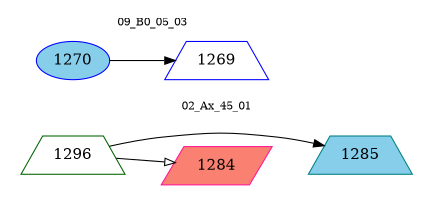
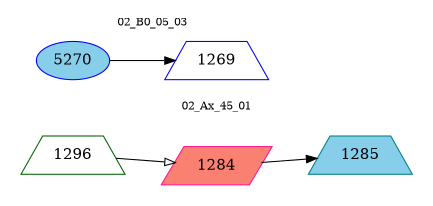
cluster "09_B0_05_03": label "09_B0_05_03" -> "02_B0_05_03"
node "1270": label "1270" -> "5270"
edge "1296" -> "1285": now "1284" -> "1285"
